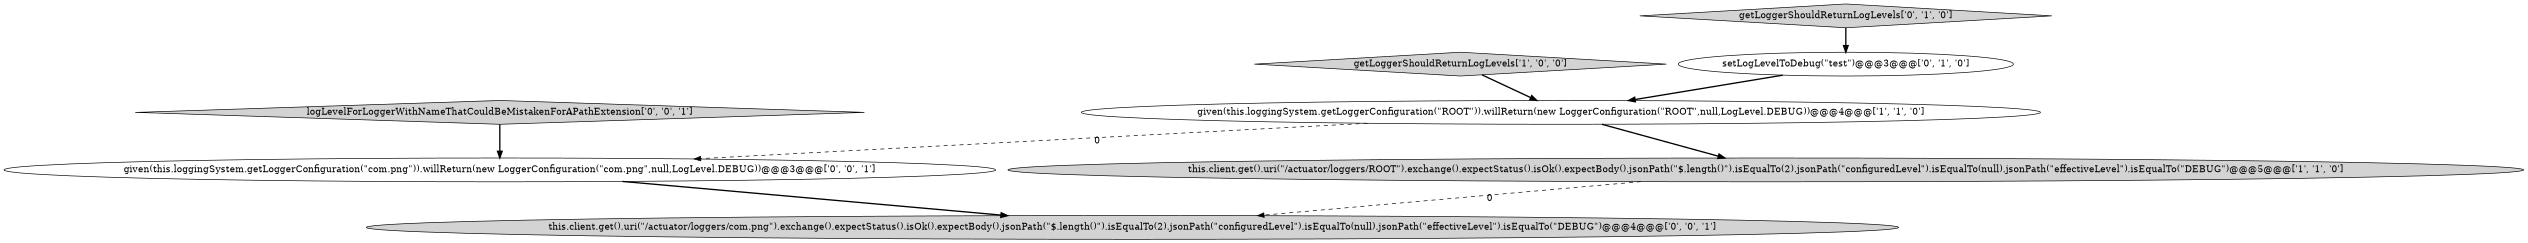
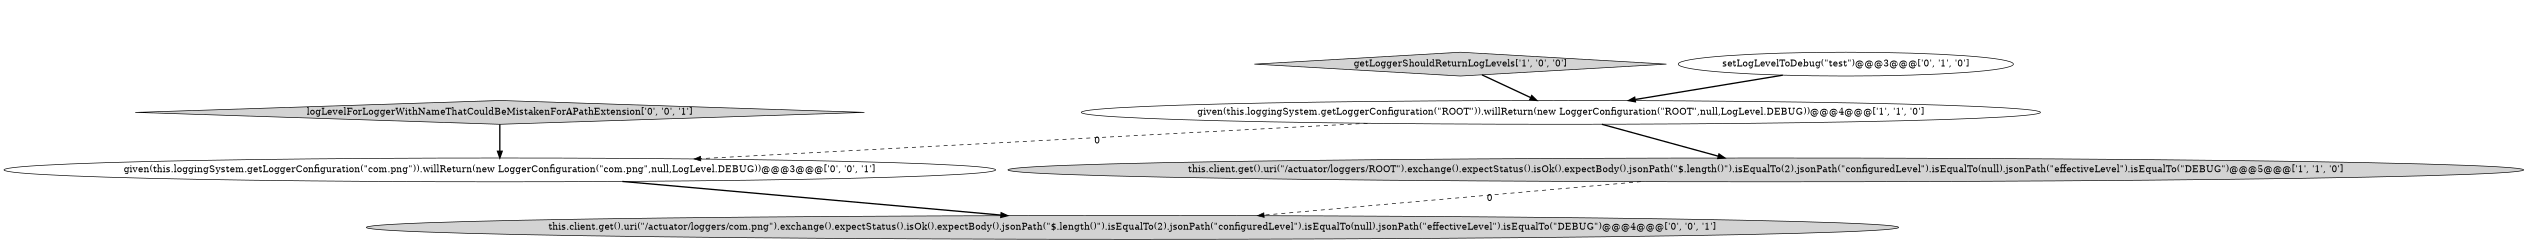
node "getLoggerShouldReturnLogLevels['0', '1', '0']": removed
